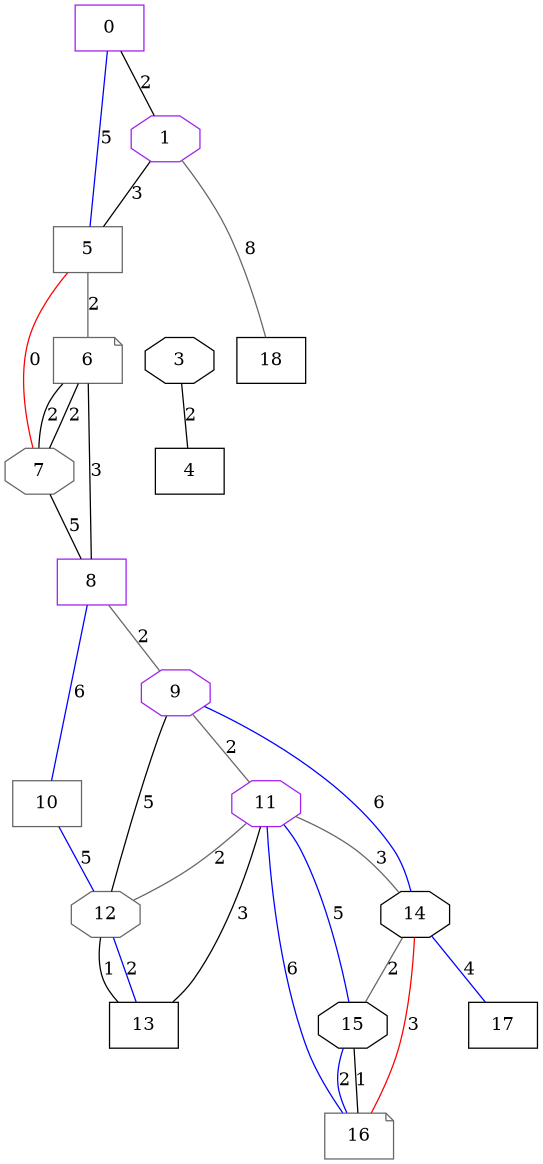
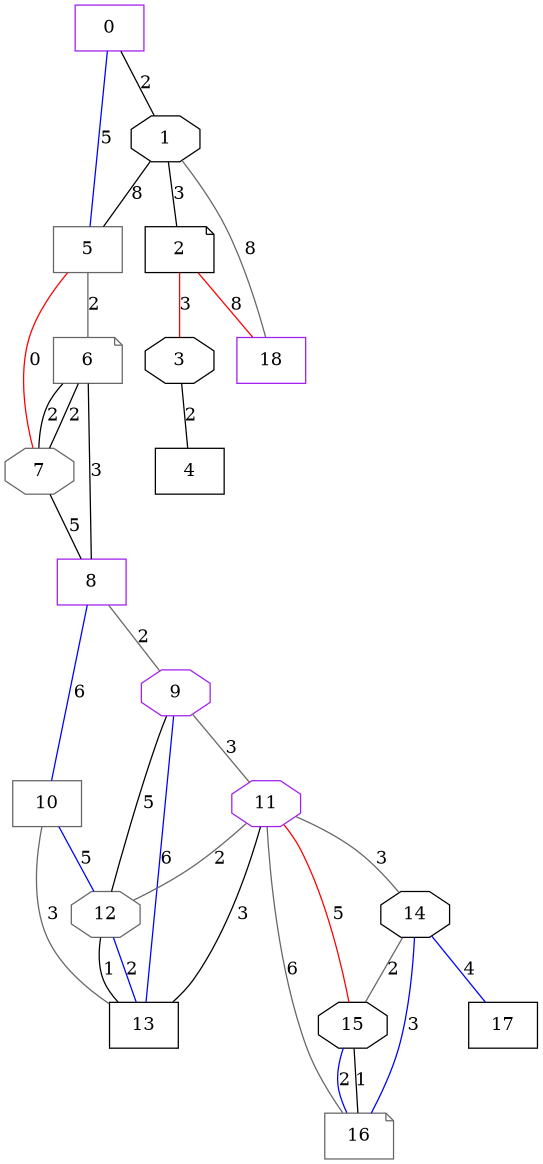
node "1": color purple -> black
edge "1" -- "5": label "3" -> "8"
node "2": added
node "18": color black -> purple
edge "9" -- "11": label "2" -> "3"
edge "9" -- "14": now "9" -- "13"
edge "11" -- "15": color blue -> red
edge "10" -- "13": added, label "3"
edge "11" -- "16": color blue -> gray40
edge "14" -- "16": color red -> blue
